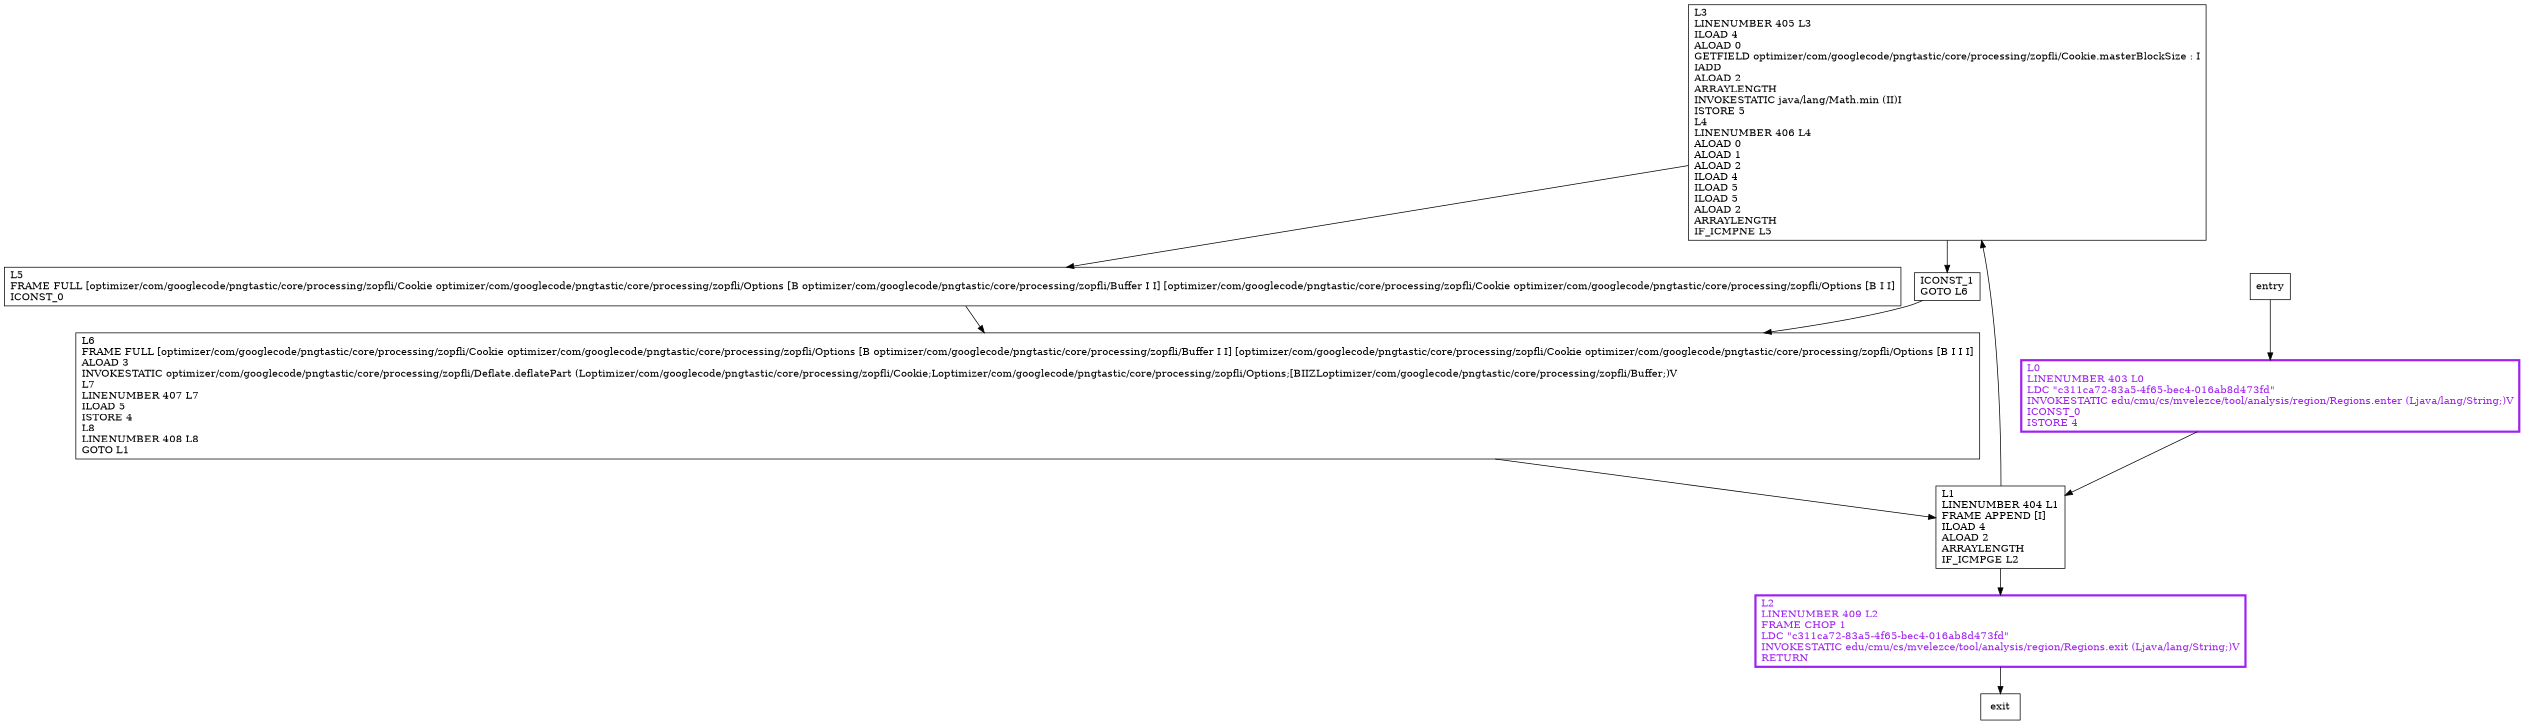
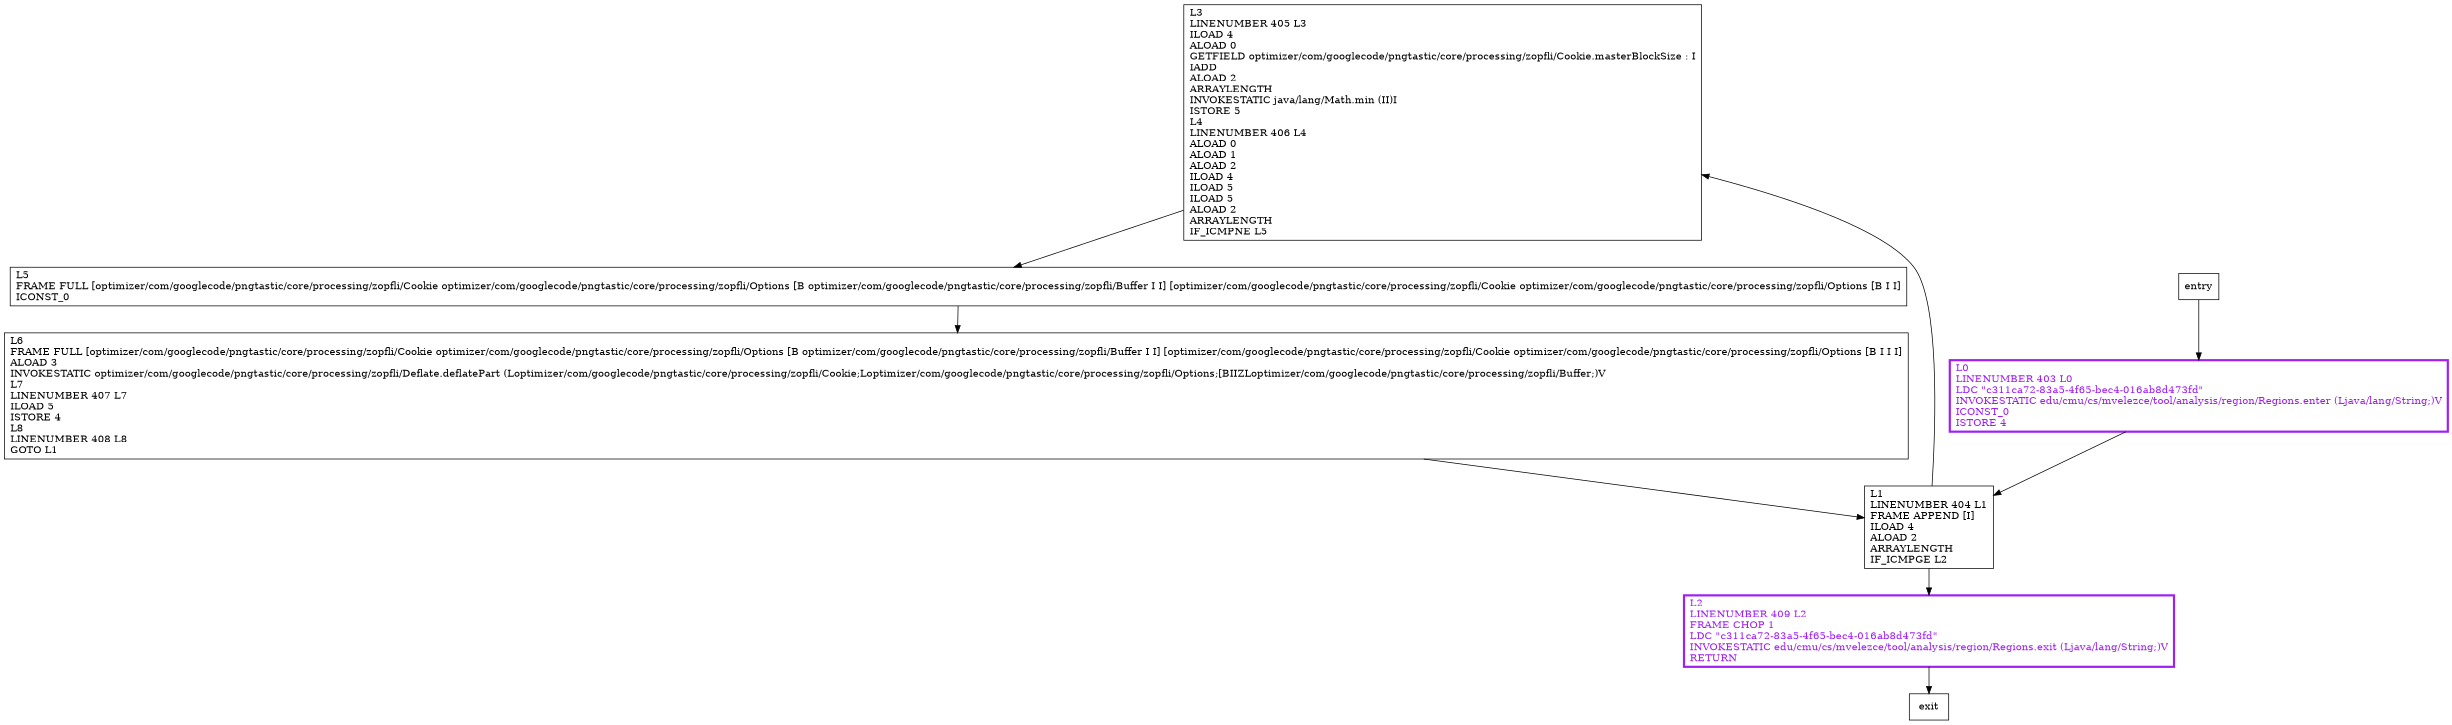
node "ICONST_1 GOTO L6": removed
